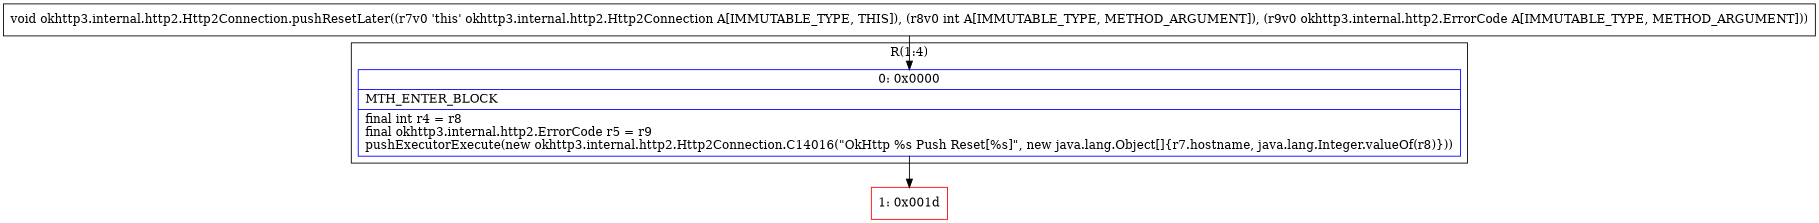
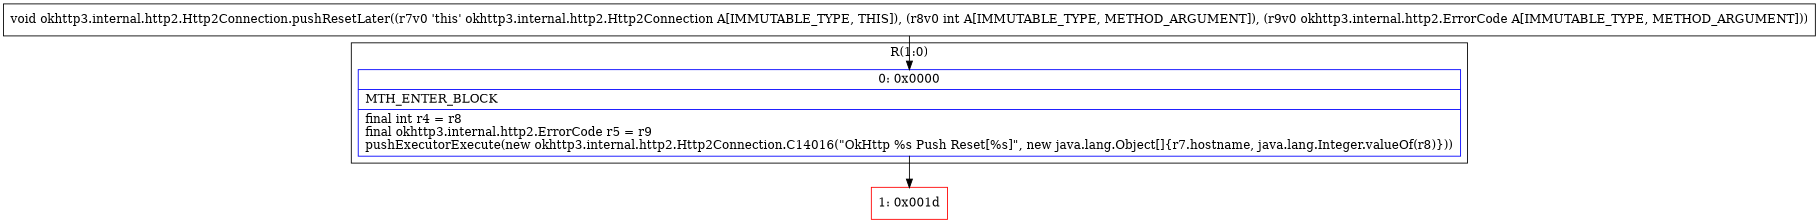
cluster "R(1:4)": label "R(1:4)" -> "R(1:0)"
